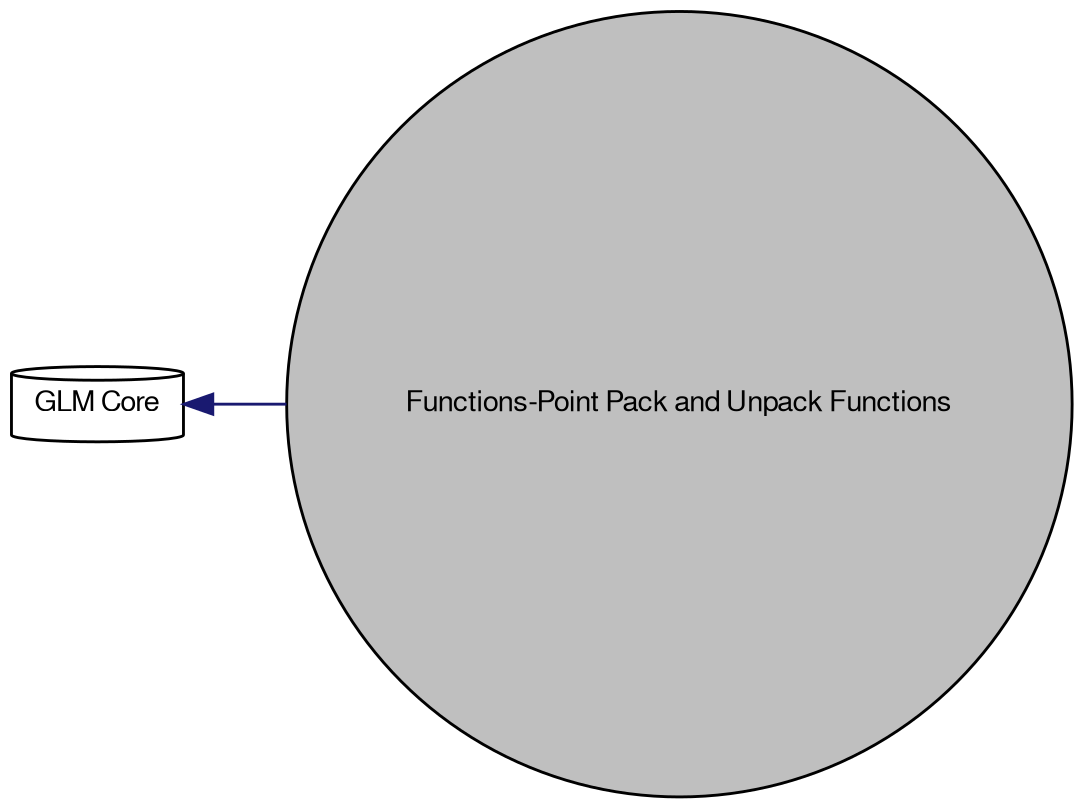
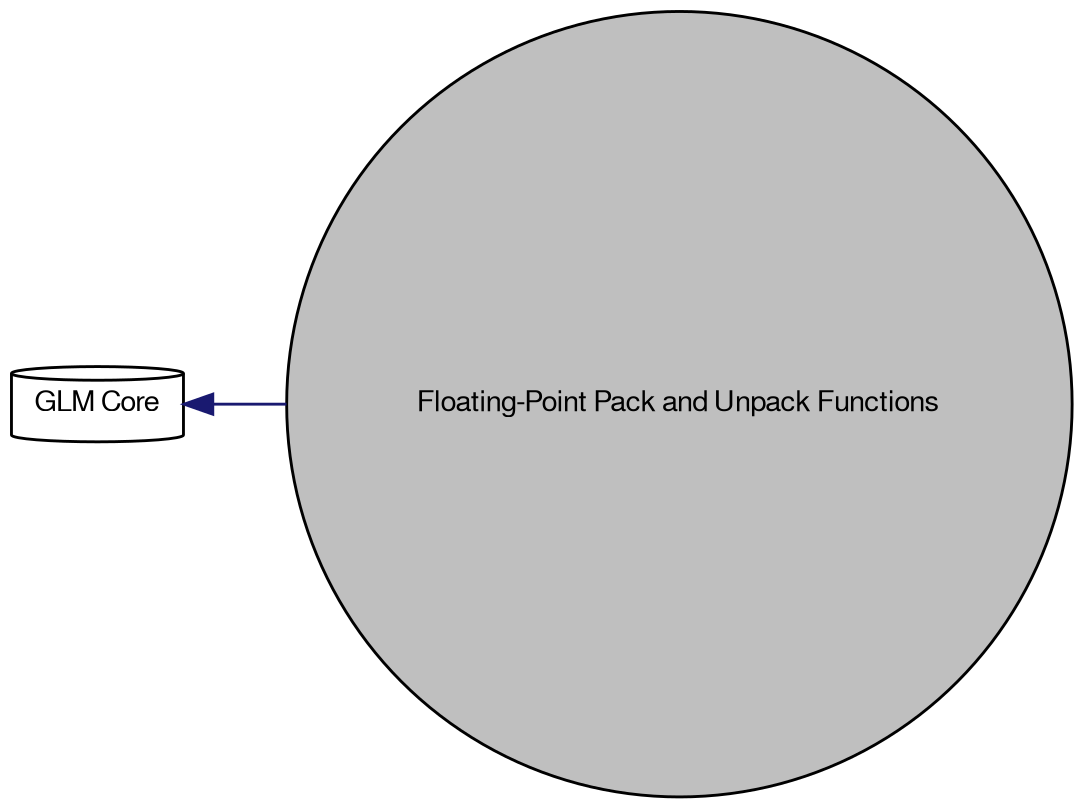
node "Functions-Point Pack and Unpack Functions": label "Functions-Point Pack and Unpack Functions" -> "Floating-Point Pack and Unpack Functions"
